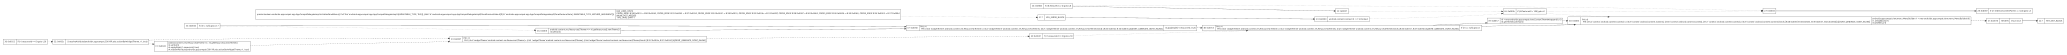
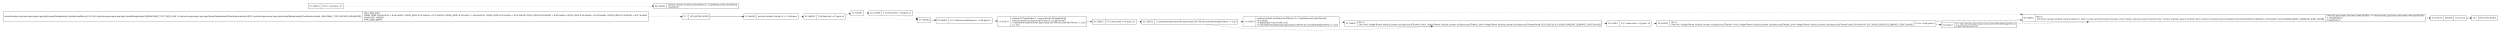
edge "23: 0x0000" -> "26: 0x000b": now "23: 0x0000" -> "24: 0x0005"
node "29: 0x0011": added
node "37: 0x0050": removed
